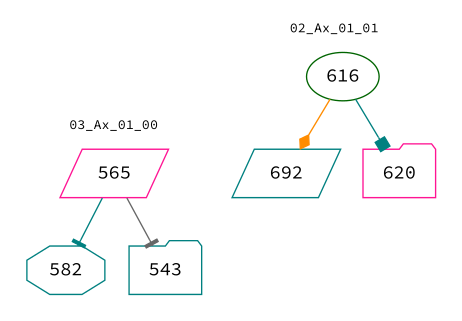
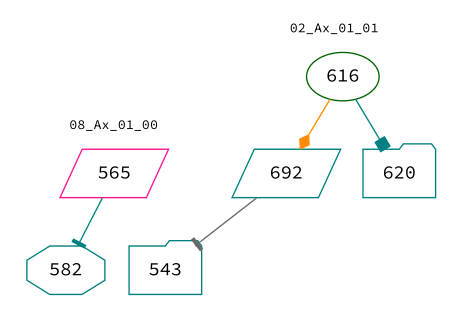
cluster "03_Ax_01_00": label "03_Ax_01_00" -> "08_Ax_01_00"
node "620": color deeppink -> teal
edge "565" -> "543": now "692" -> "543"
